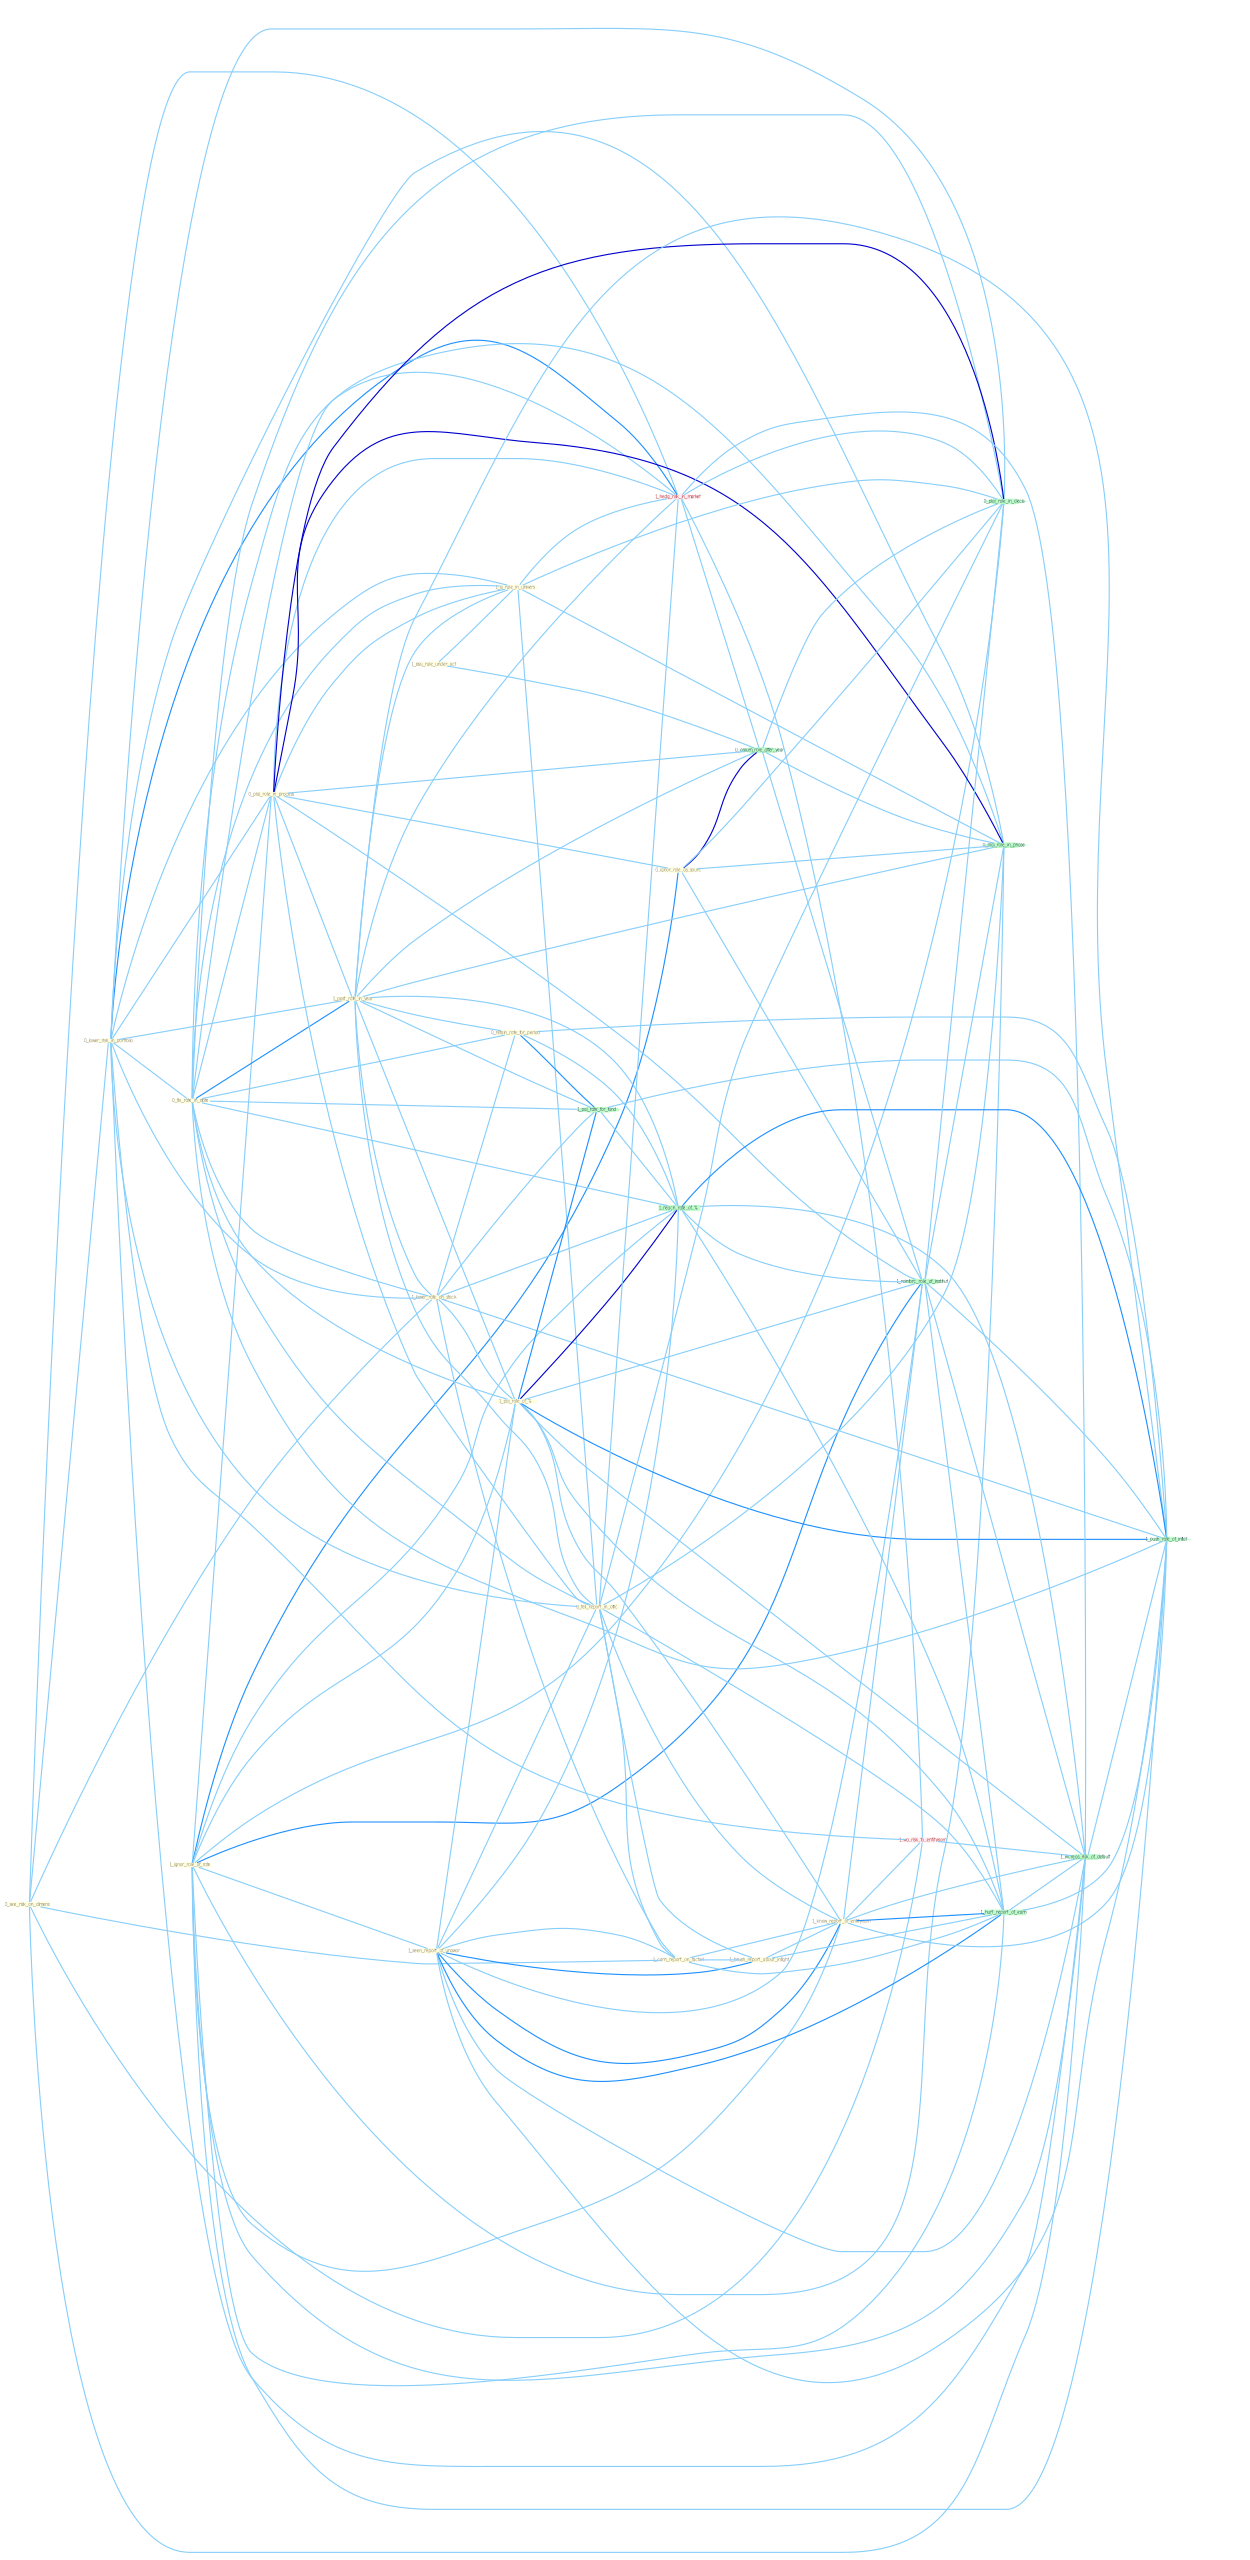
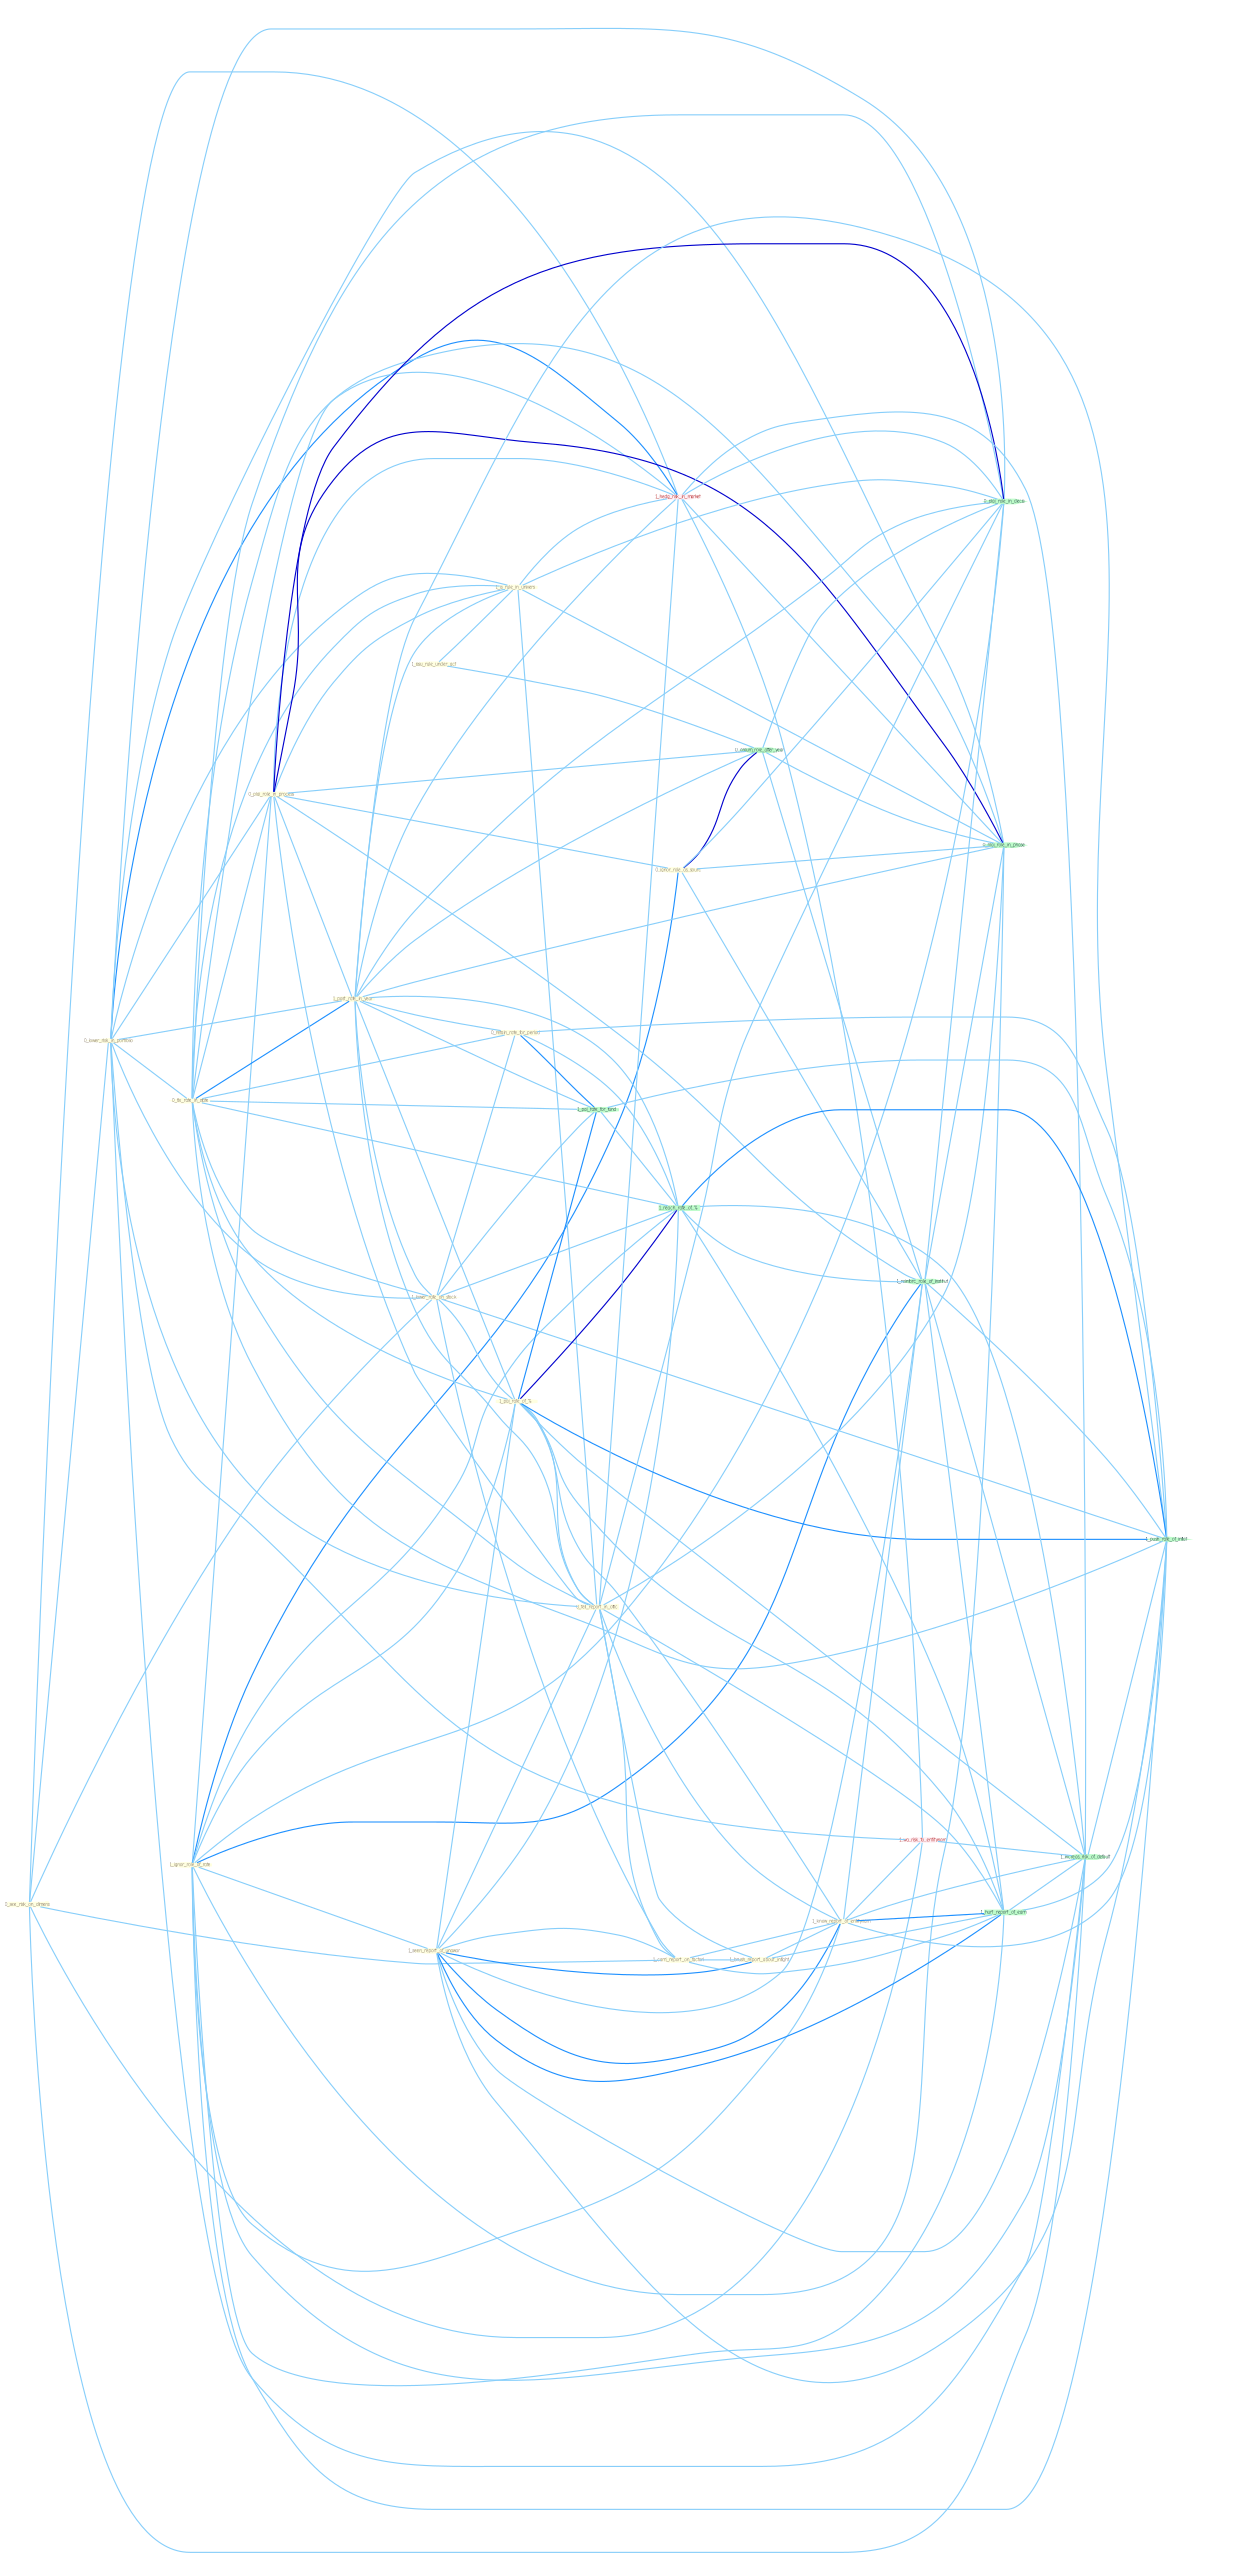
edge "1_hedg_risk_in_market" -- "0_assum_role_after_year": now "1_hedg_risk_in_market" -- "0_plai_role_in_phase"
edge "0_plai_role_in_decis" -- "1_post_rate_in_year": added
edge "1_reinforc_role_of_institut" -- "1_pai_rate_of_%": now "0_tell_report_in_offic" -- "1_pai_rate_of_%"
